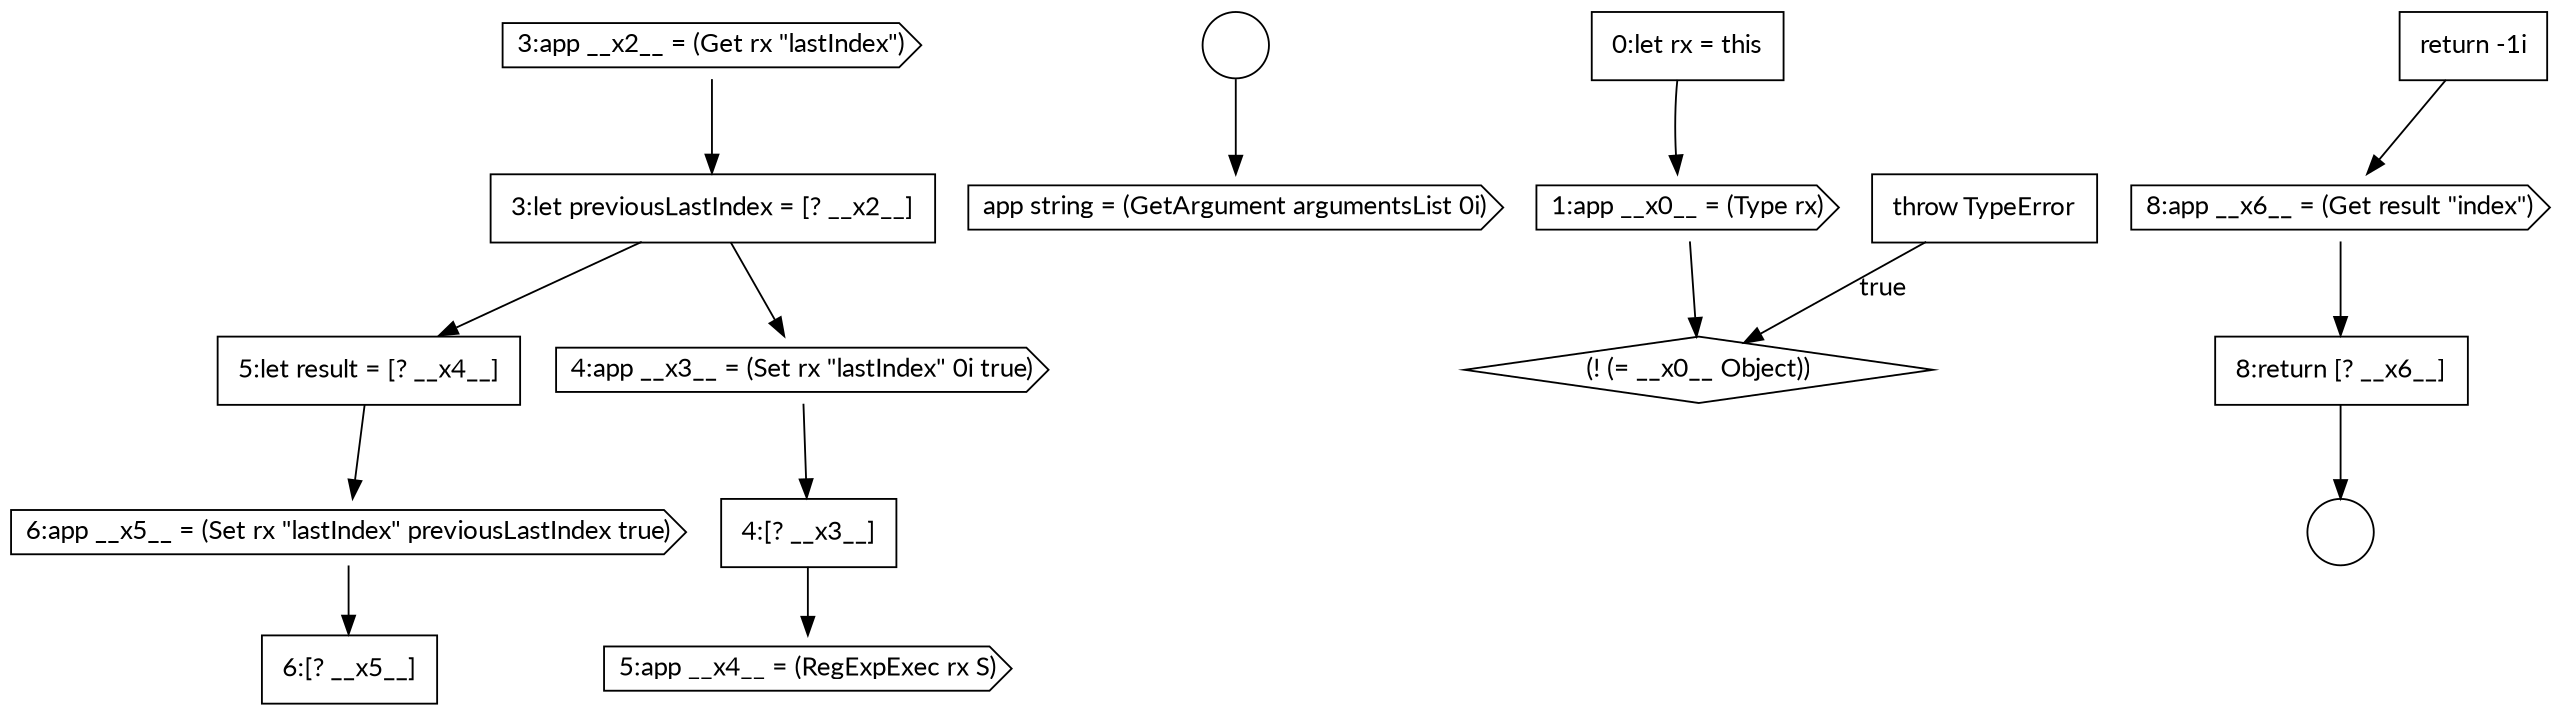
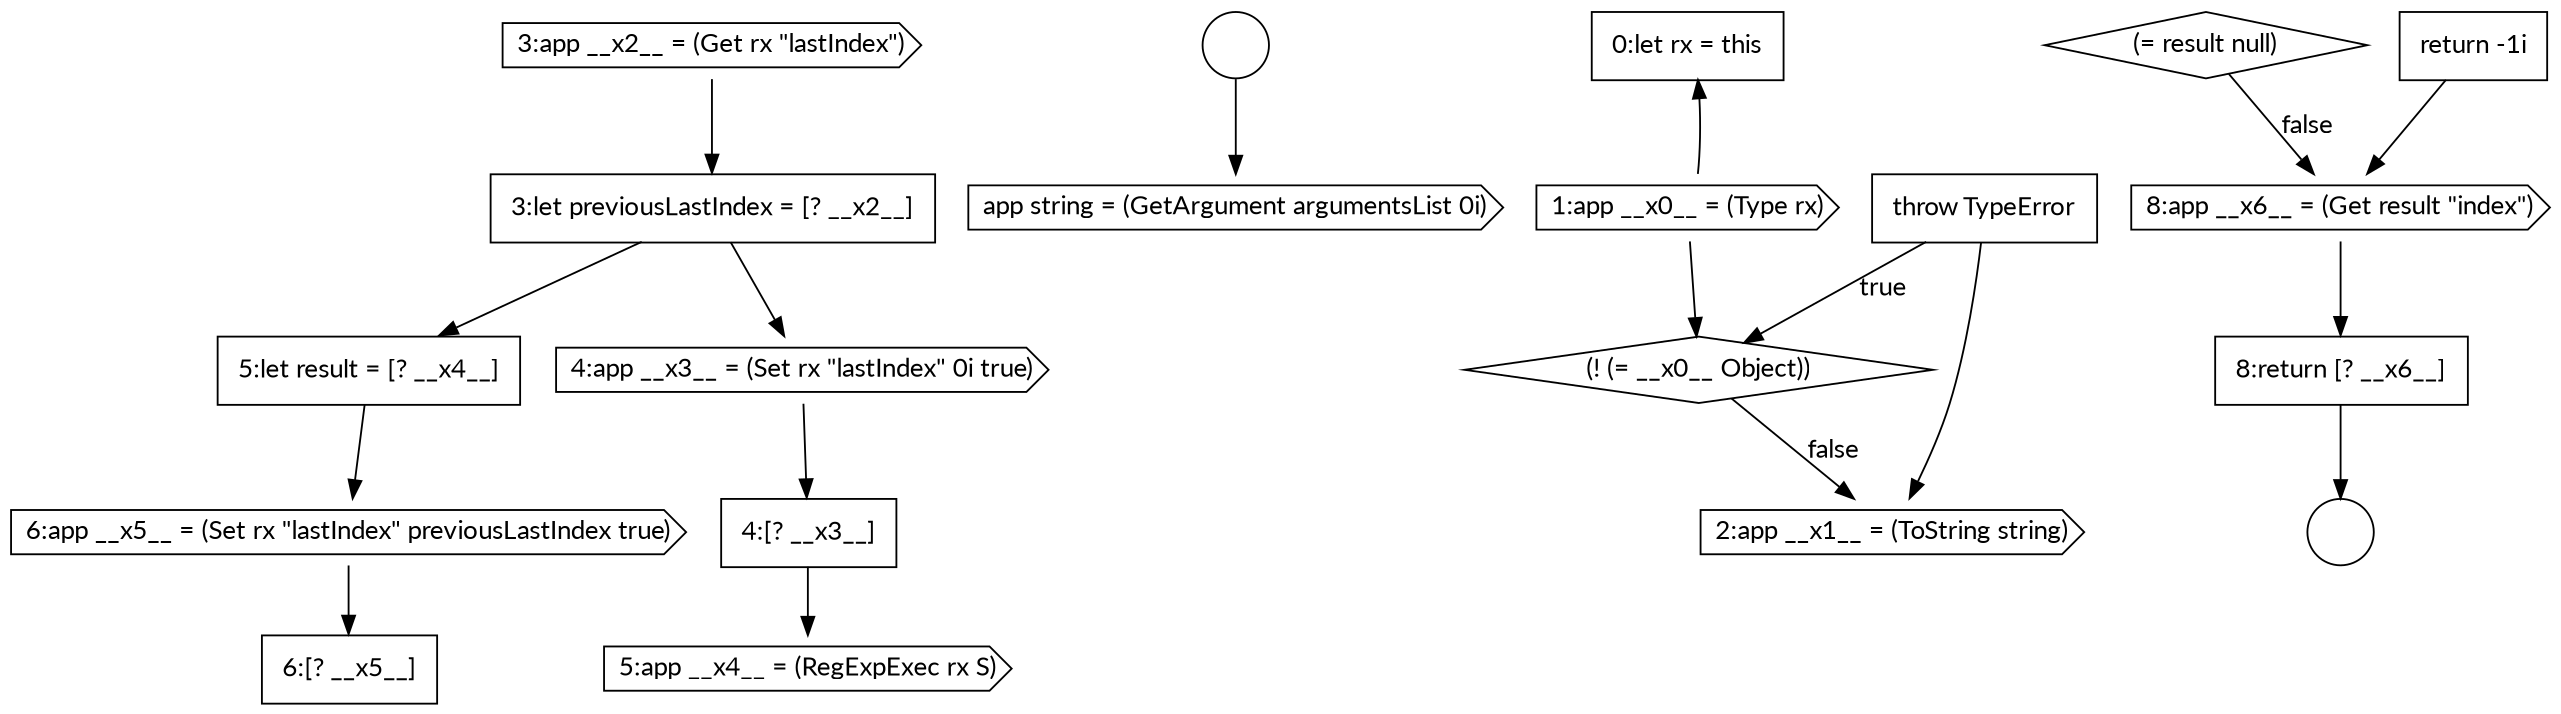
node "(= result null)": added
edge "0:let rx = this" -> "1:app __x0__ = (Type rx)": reversed
node "2:app __x1__ = (ToString string)": added
